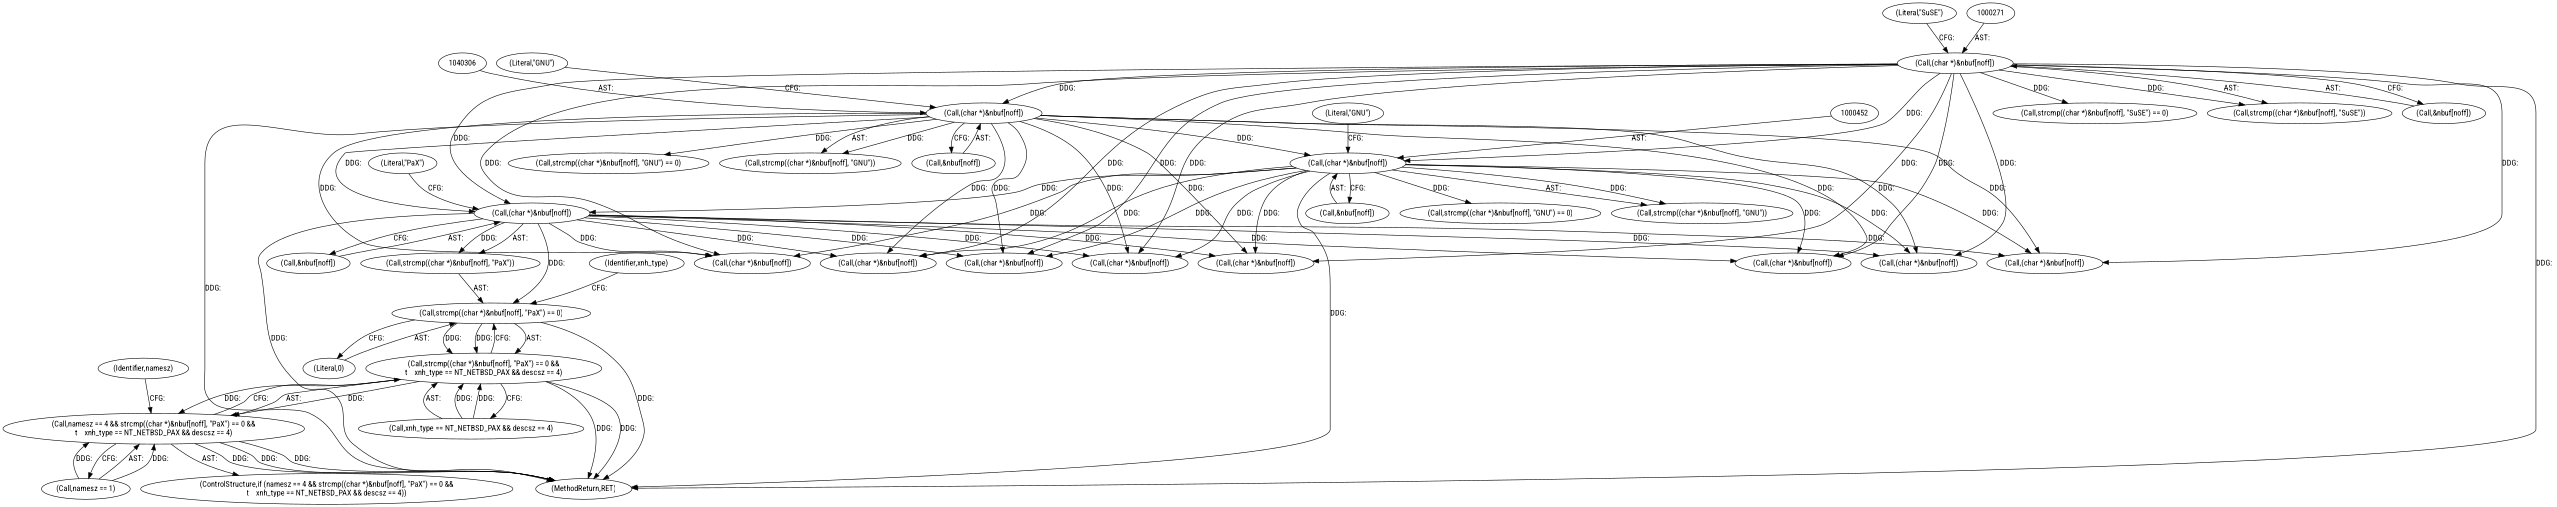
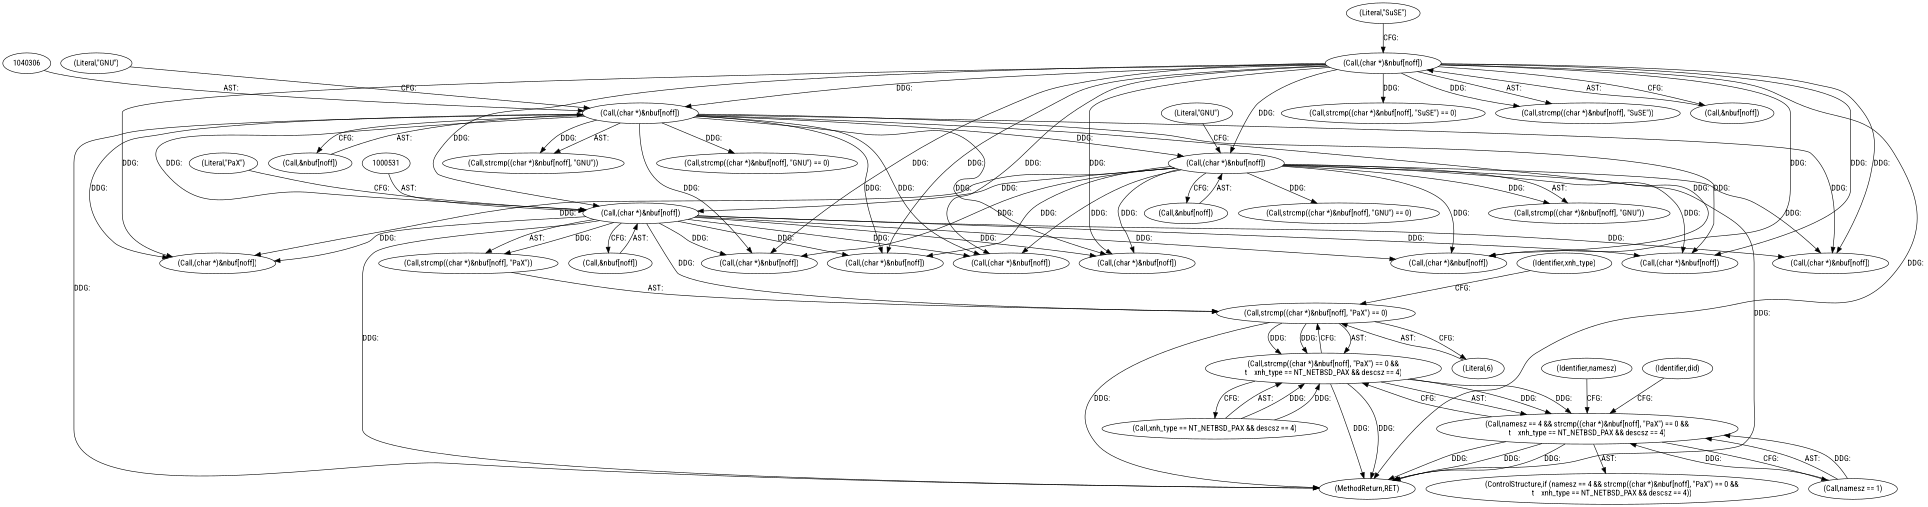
node "1000271": removed
node "1000452": removed
node "1000531": added
node "(Literal,0)": label "(Literal,0)" -> "(Literal,6)"
node "(Identifier,did)": added
